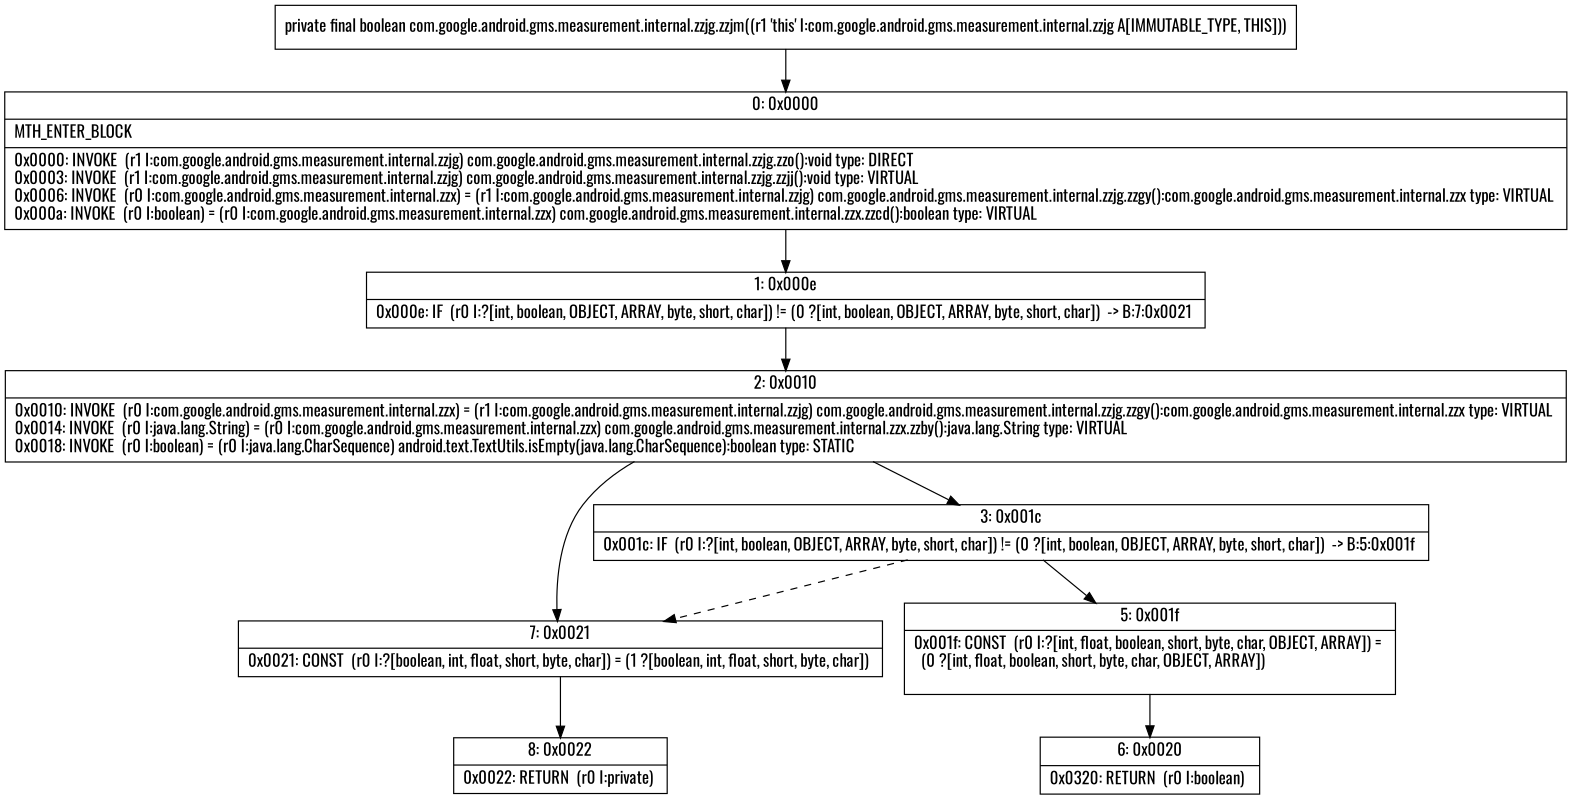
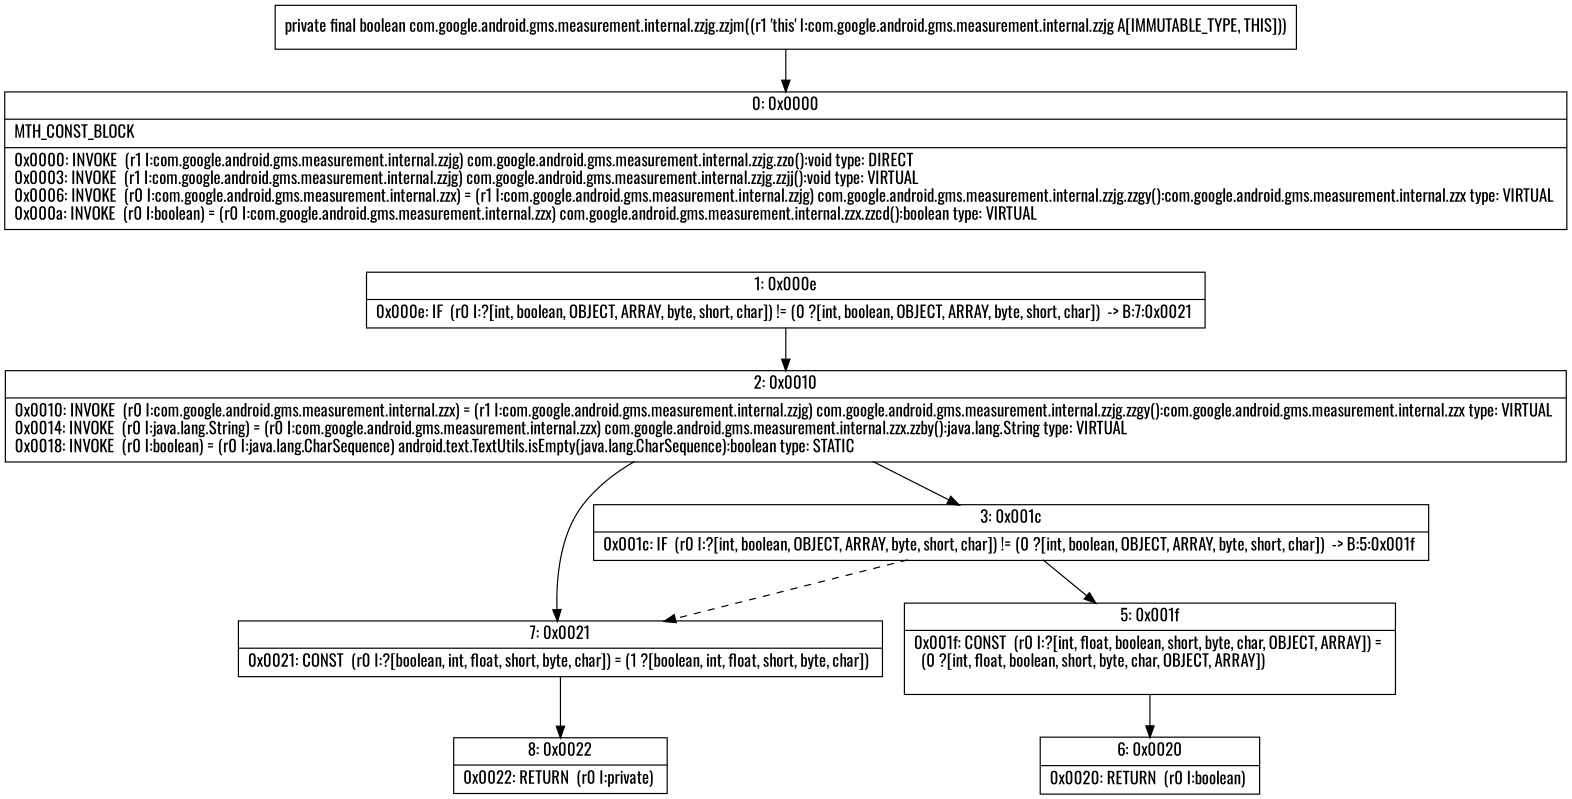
node "0: 0x0000": text "MTH_ENTER_BLOCK" -> "MTH_CONST_BLOCK"
edge "0: 0x0000" -> "1: 0x000e": removed
node "6: 0x0020": text "0x0320: RETURN  (r0 I:boolean)" -> "0x0020: RETURN  (r0 I:boolean)"
